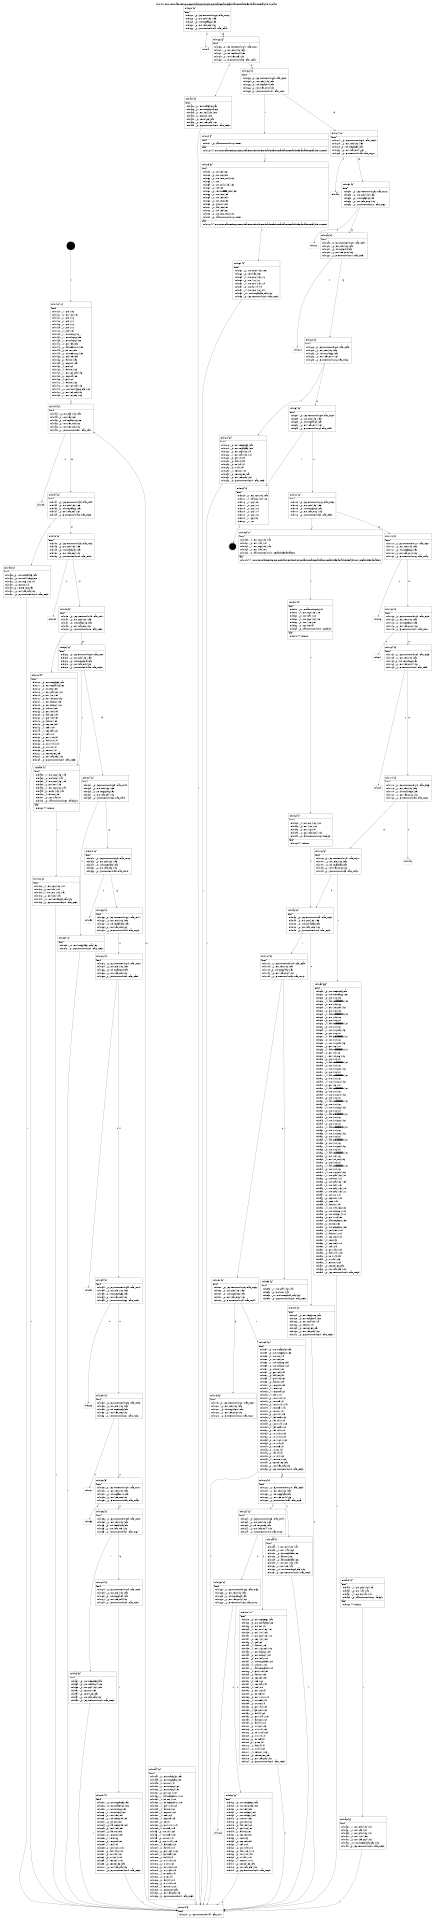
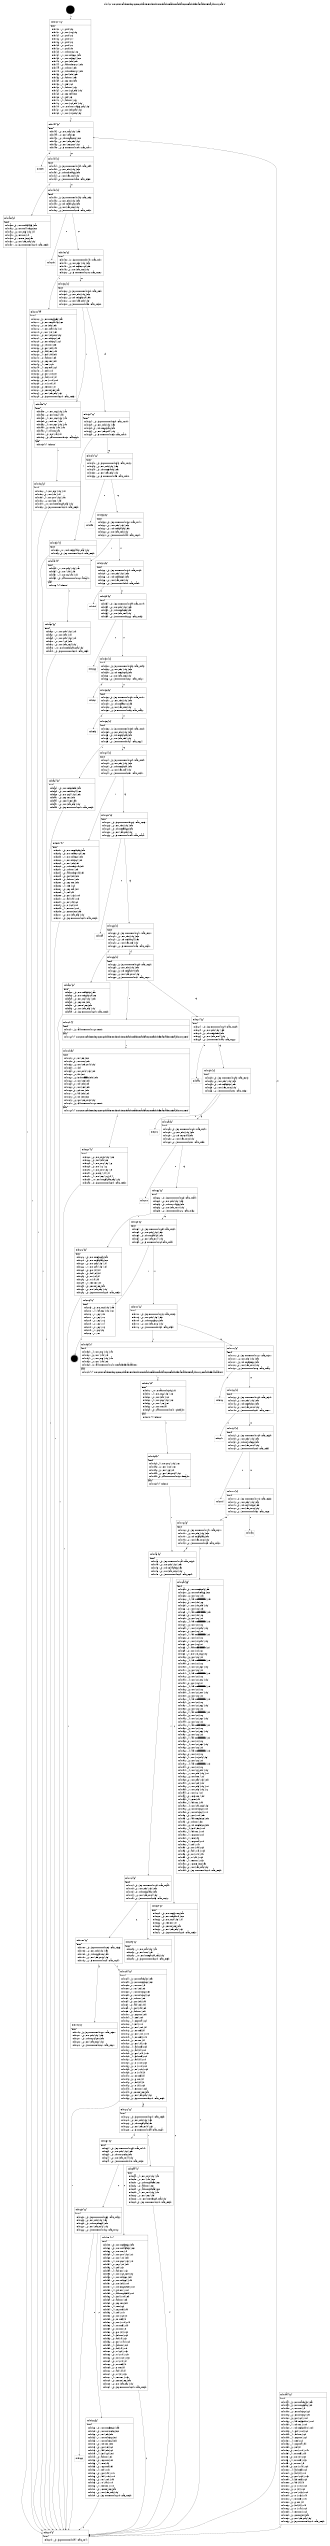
edge "0x40155c [28]" -> "0x401a4d [19]": added, label "1"
edge "0x401604 [28]" -> "0x401620 [28]": added, label "15"
